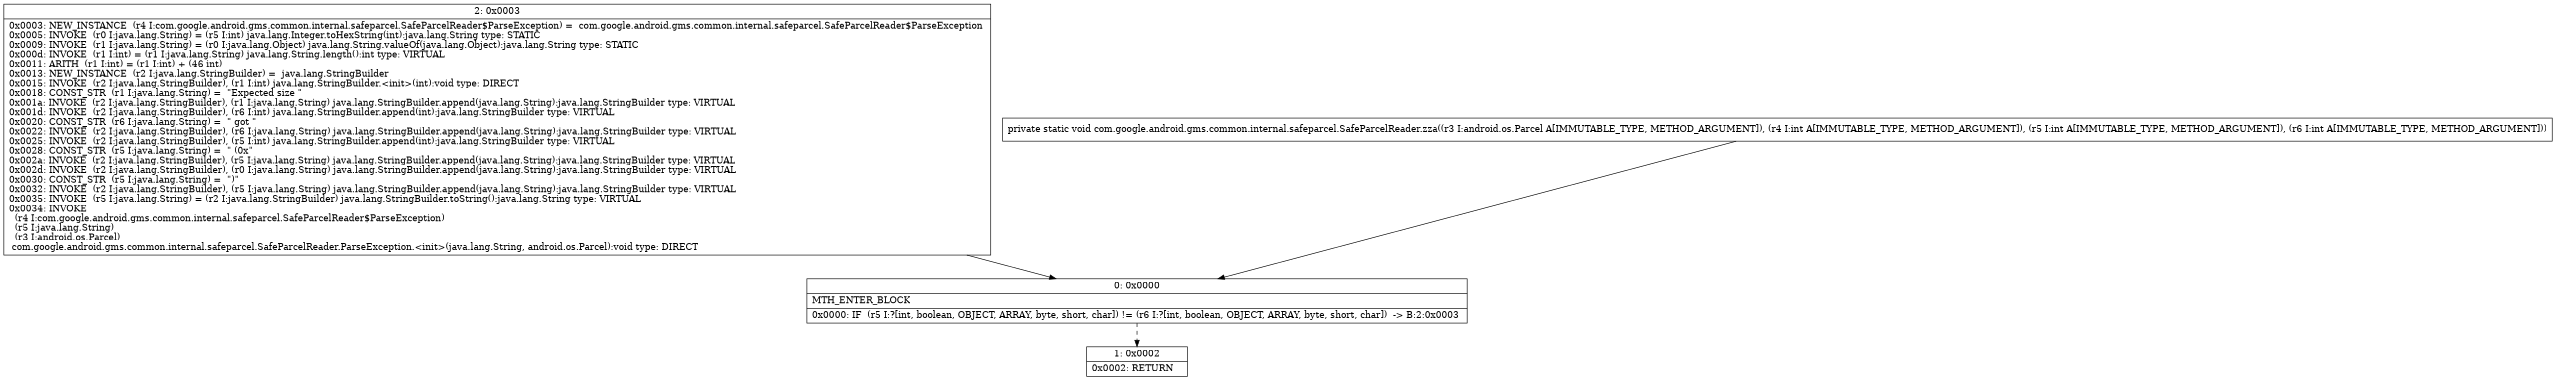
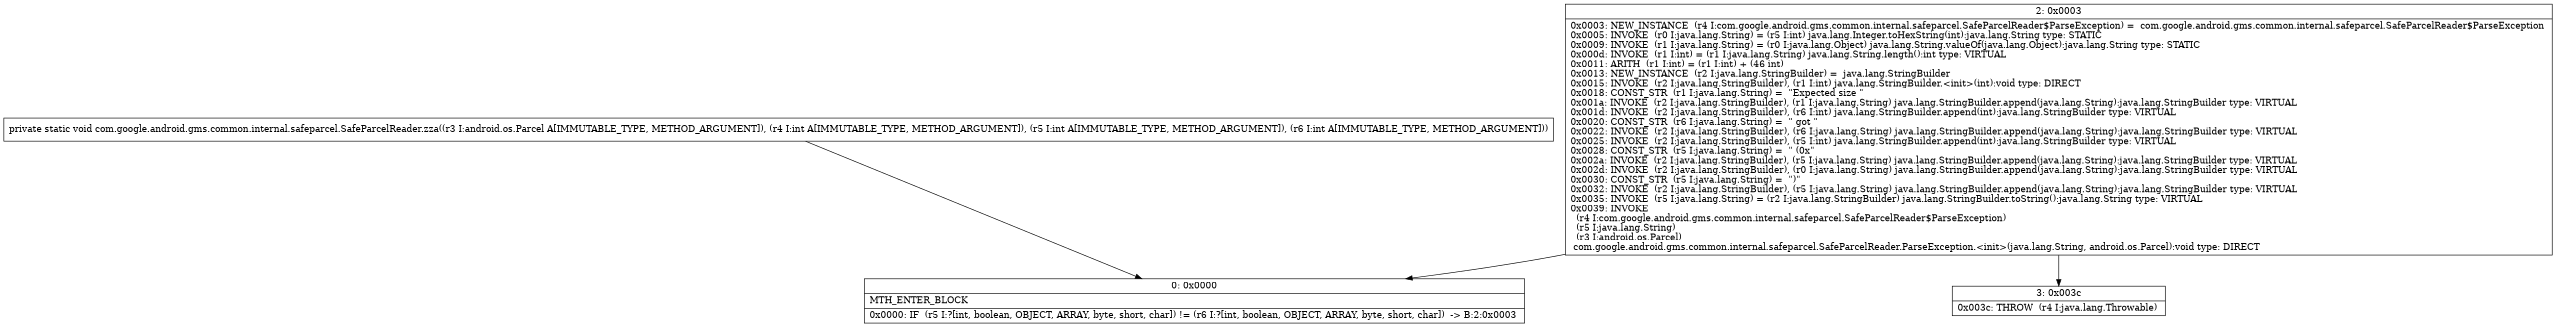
node "2: 0x0003": text "0x0034: INVOKE" -> "0x0039: INVOKE"
node "3: 0x003c": added
node "1: 0x0002": removed
